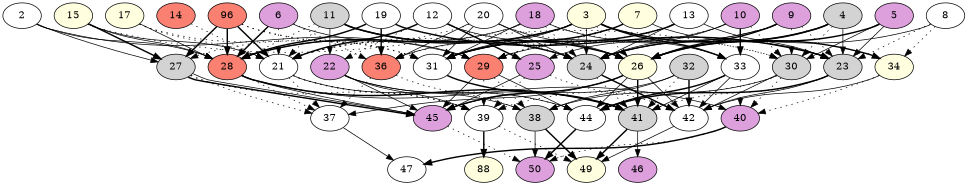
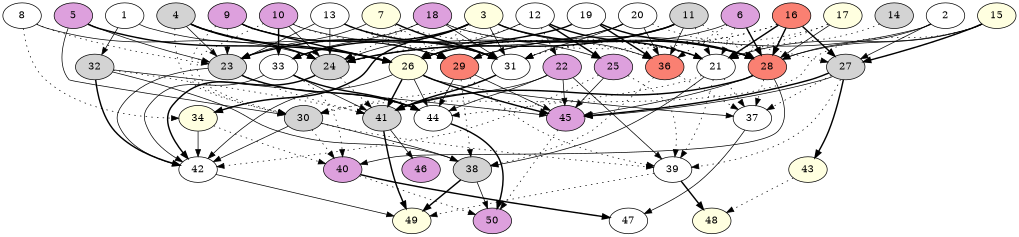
node "1": added
node "14": fillcolor salmon -> lightgrey
node "96": label "96" -> "16"
edge "11" -> "22": now "11" -> "36"
edge "20" -> "30": now "31" -> "30"
node "88": label "88" -> "48"
node "43": added
